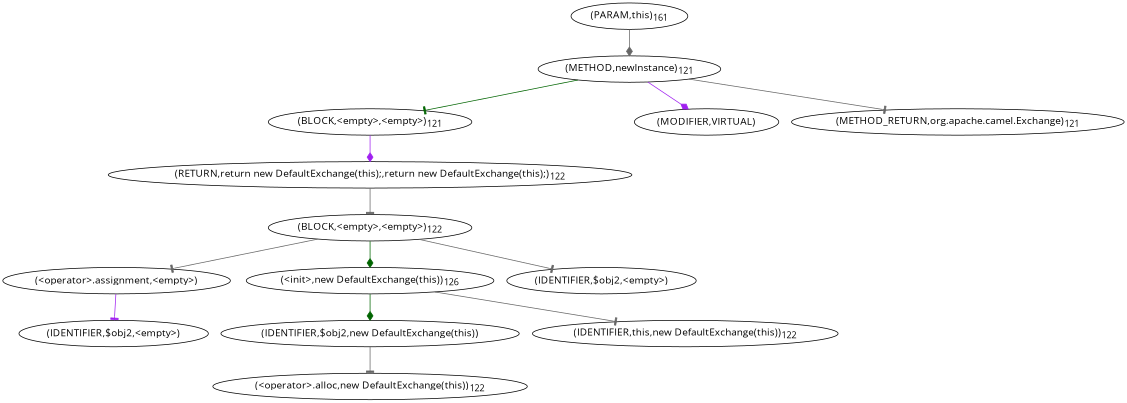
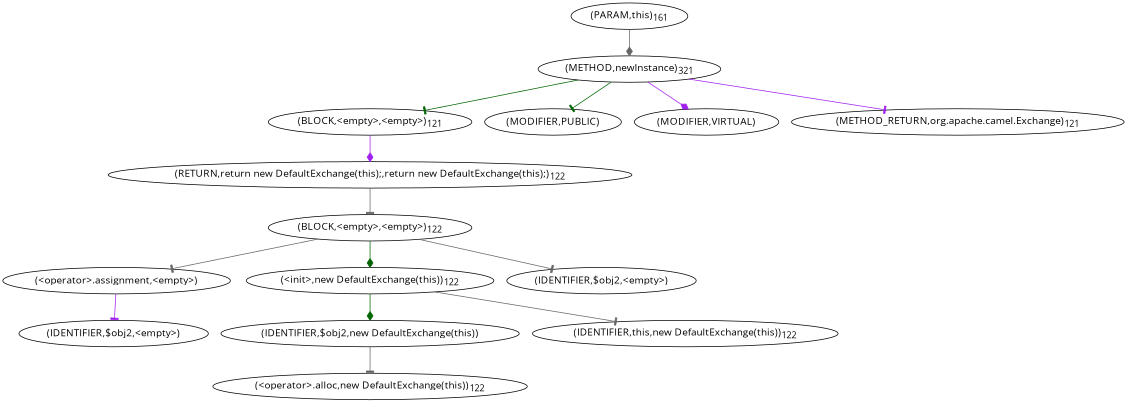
node "(METHOD,newInstance)": text "121" -> "321"
edge "(METHOD,newInstance)" -> "(METHOD_RETURN,org.apache.camel.Exchange)": color gray40 -> purple
node "(MODIFIER,PUBLIC)": added
node "(<init>,new DefaultExchange(this))": text "126" -> "122"
